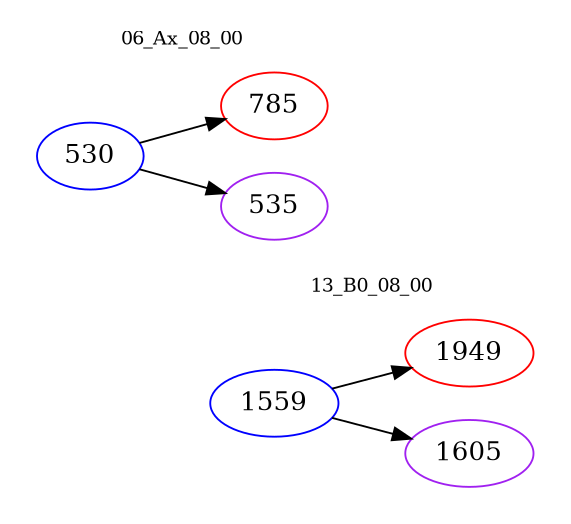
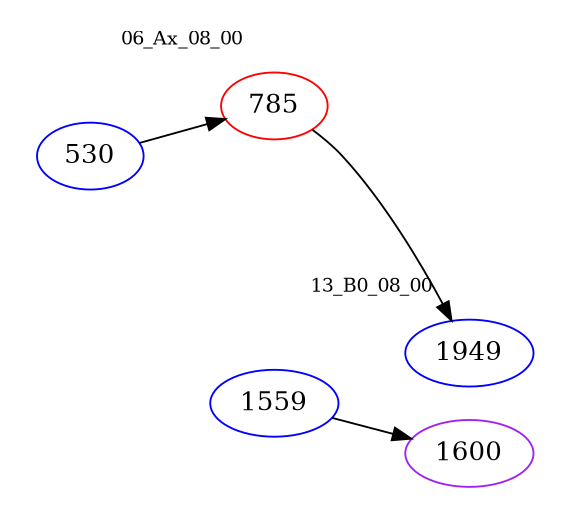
node "535": removed
node "1949": color red -> blue
edge "1559" -> "1949": now "785" -> "1949"
node "1605": label "1605" -> "1600"
